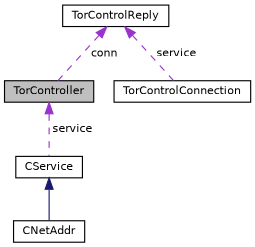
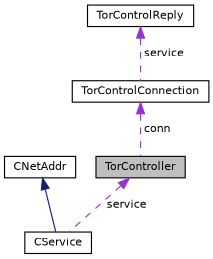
edge "TorController" -> "TorControlReply": now "TorController" -> "TorControlConnection"
edge "CNetAddr" -> "CService": reversed
